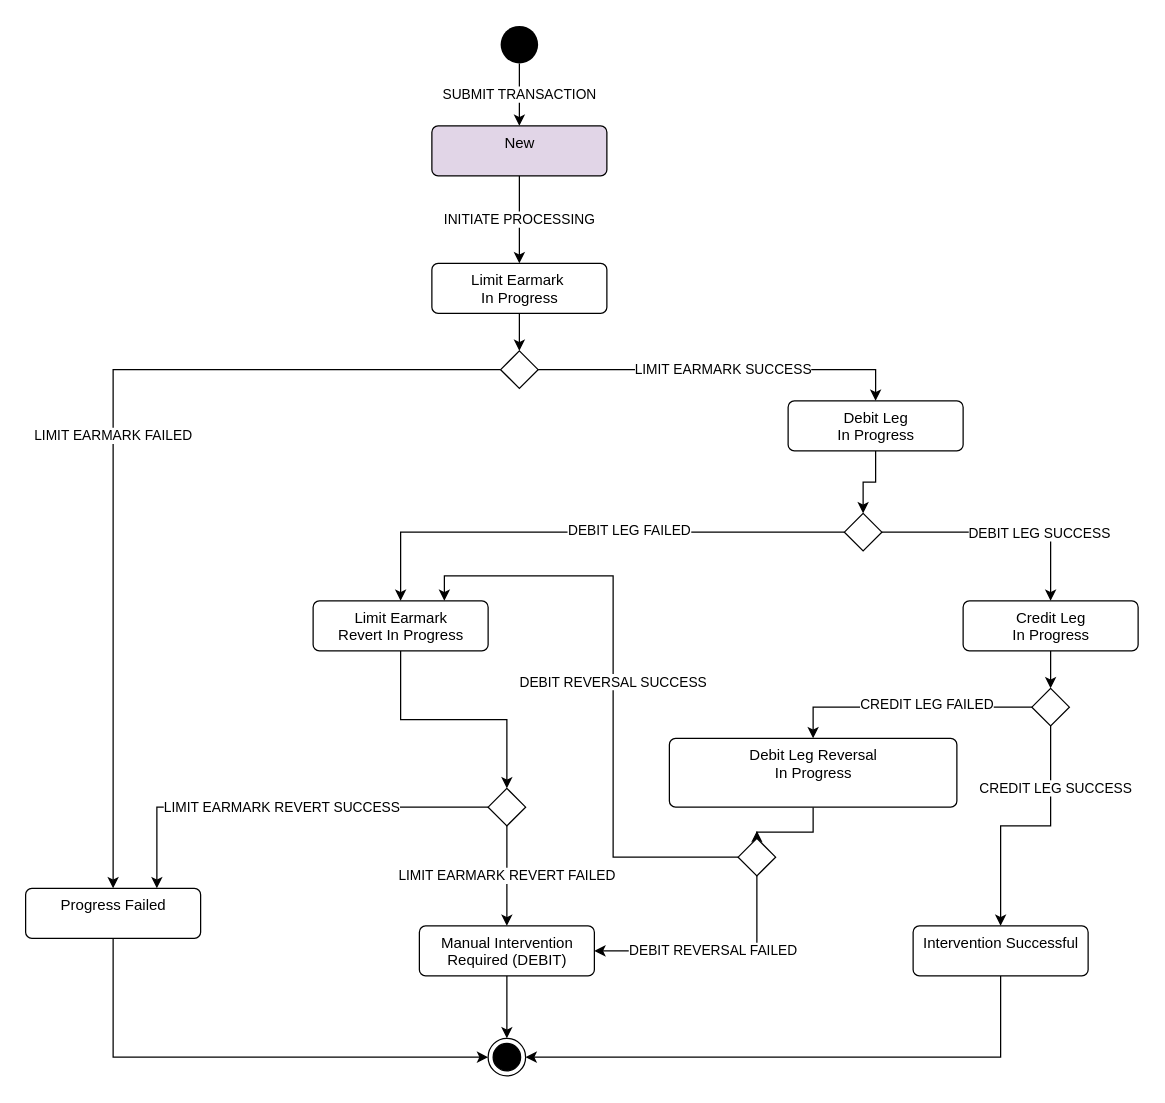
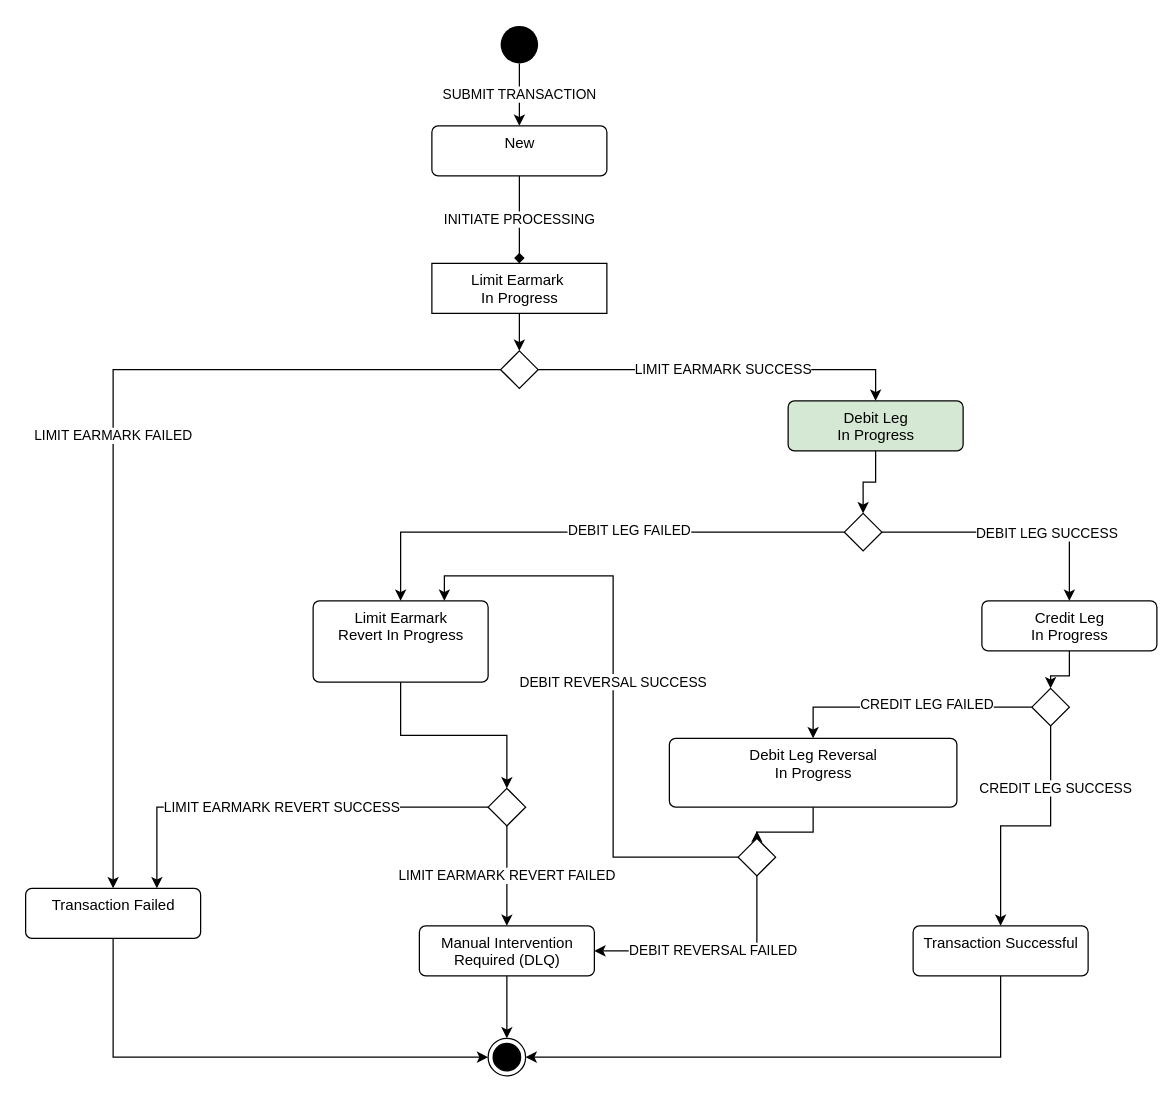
node "New": fillcolor #e1d5e7 -> #ffffff
edge "New" -> "Limit Earmark In Progress": arrowhead classic -> diamond
node "Limit Earmark In Progress": shape rounded rectangle -> rectangle
node "Debit Leg In Progress": fillcolor #ffffff -> #d5e8d4
node "Limit Earmark Revert In Progress": size 175x50 -> 175x81
node "Credit Leg In Progress": moved (1051, 626) -> (1069, 626)
node "Progress Failed": label "Progress Failed" -> "Transaction Failed"
node "Intervention Successful": label "Intervention Successful" -> "Transaction Successful"
node "Manual Intervention Required (DEBIT)": label "Manual Intervention Required (DEBIT)" -> "Manual Intervention Required (DLQ)"
